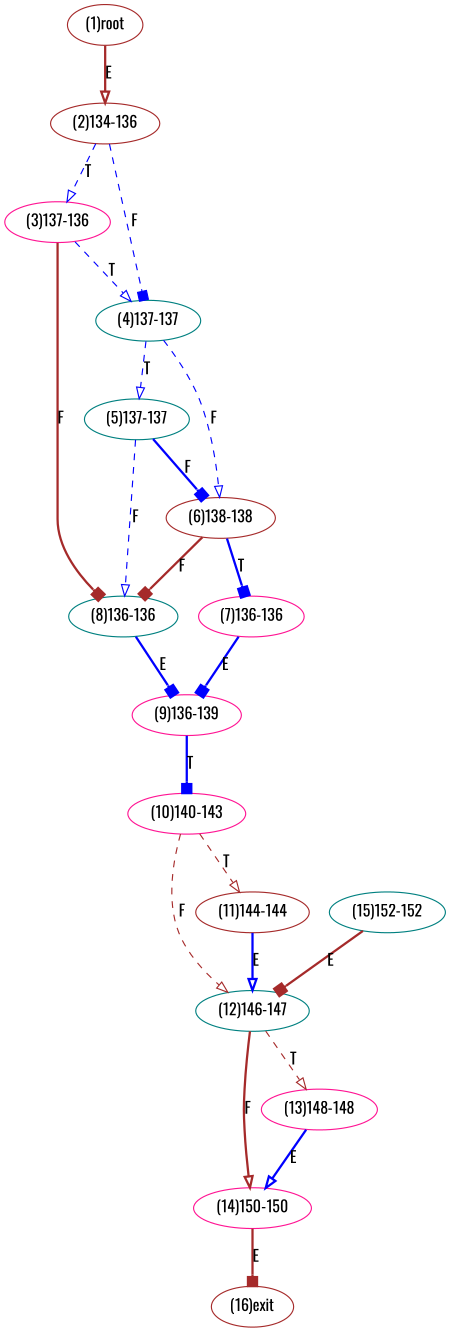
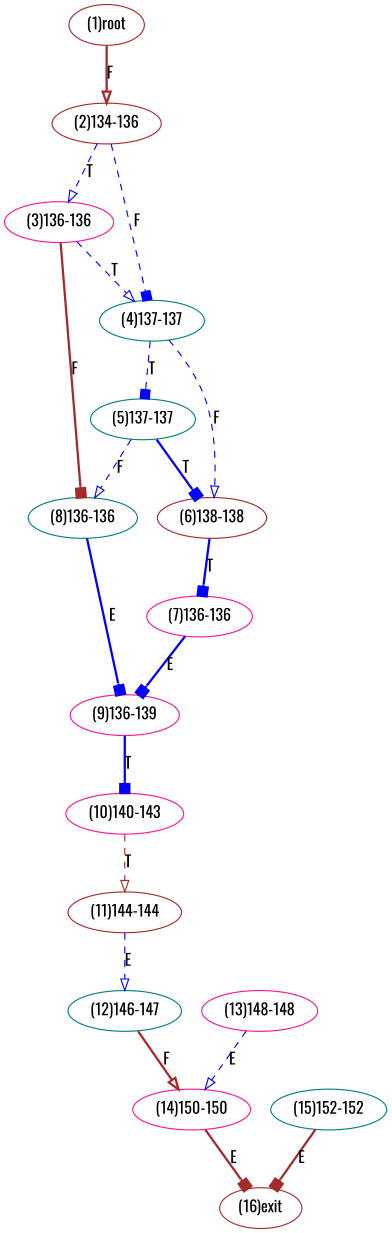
edge "(1)root" -> "(2)134-136": label "E" -> "F"
node "(3)137-136": label "(3)137-136" -> "(3)136-136"
edge "(4)137-137" -> "(5)137-137": arrowhead onormal -> box
edge "(5)137-137" -> "(6)138-138": label "F" -> "T"
edge "(6)138-138" -> "(8)136-136": removed, label "F"
edge "(10)140-143" -> "(12)146-147": removed, label "F"
edge "(11)144-144" -> "(12)146-147": style bold -> dashed
edge "(15)152-152" -> "(12)146-147": now "(15)152-152" -> "(16)exit"
edge "(12)146-147" -> "(13)148-148": removed, label "T"
edge "(13)148-148" -> "(14)150-150": style bold -> dashed
